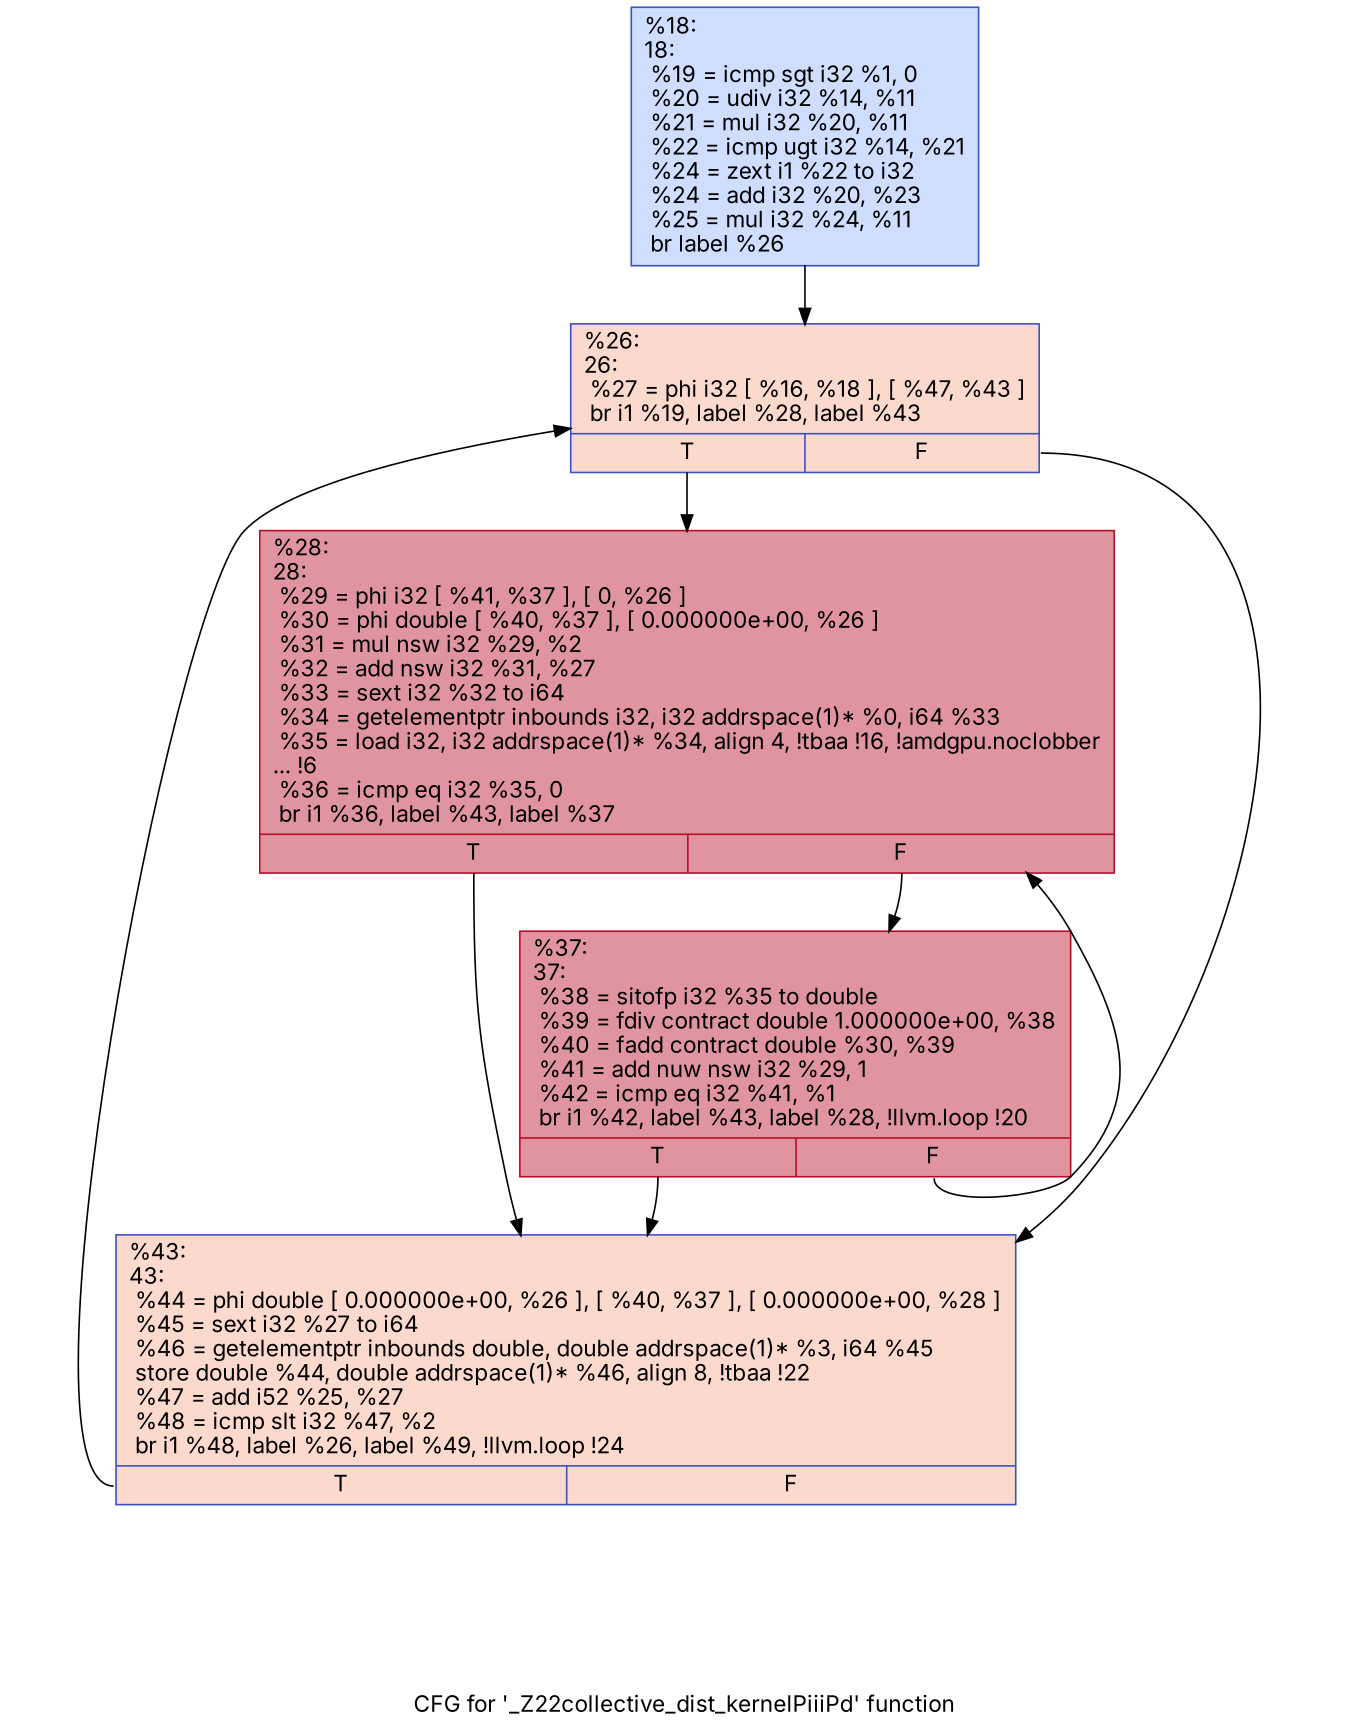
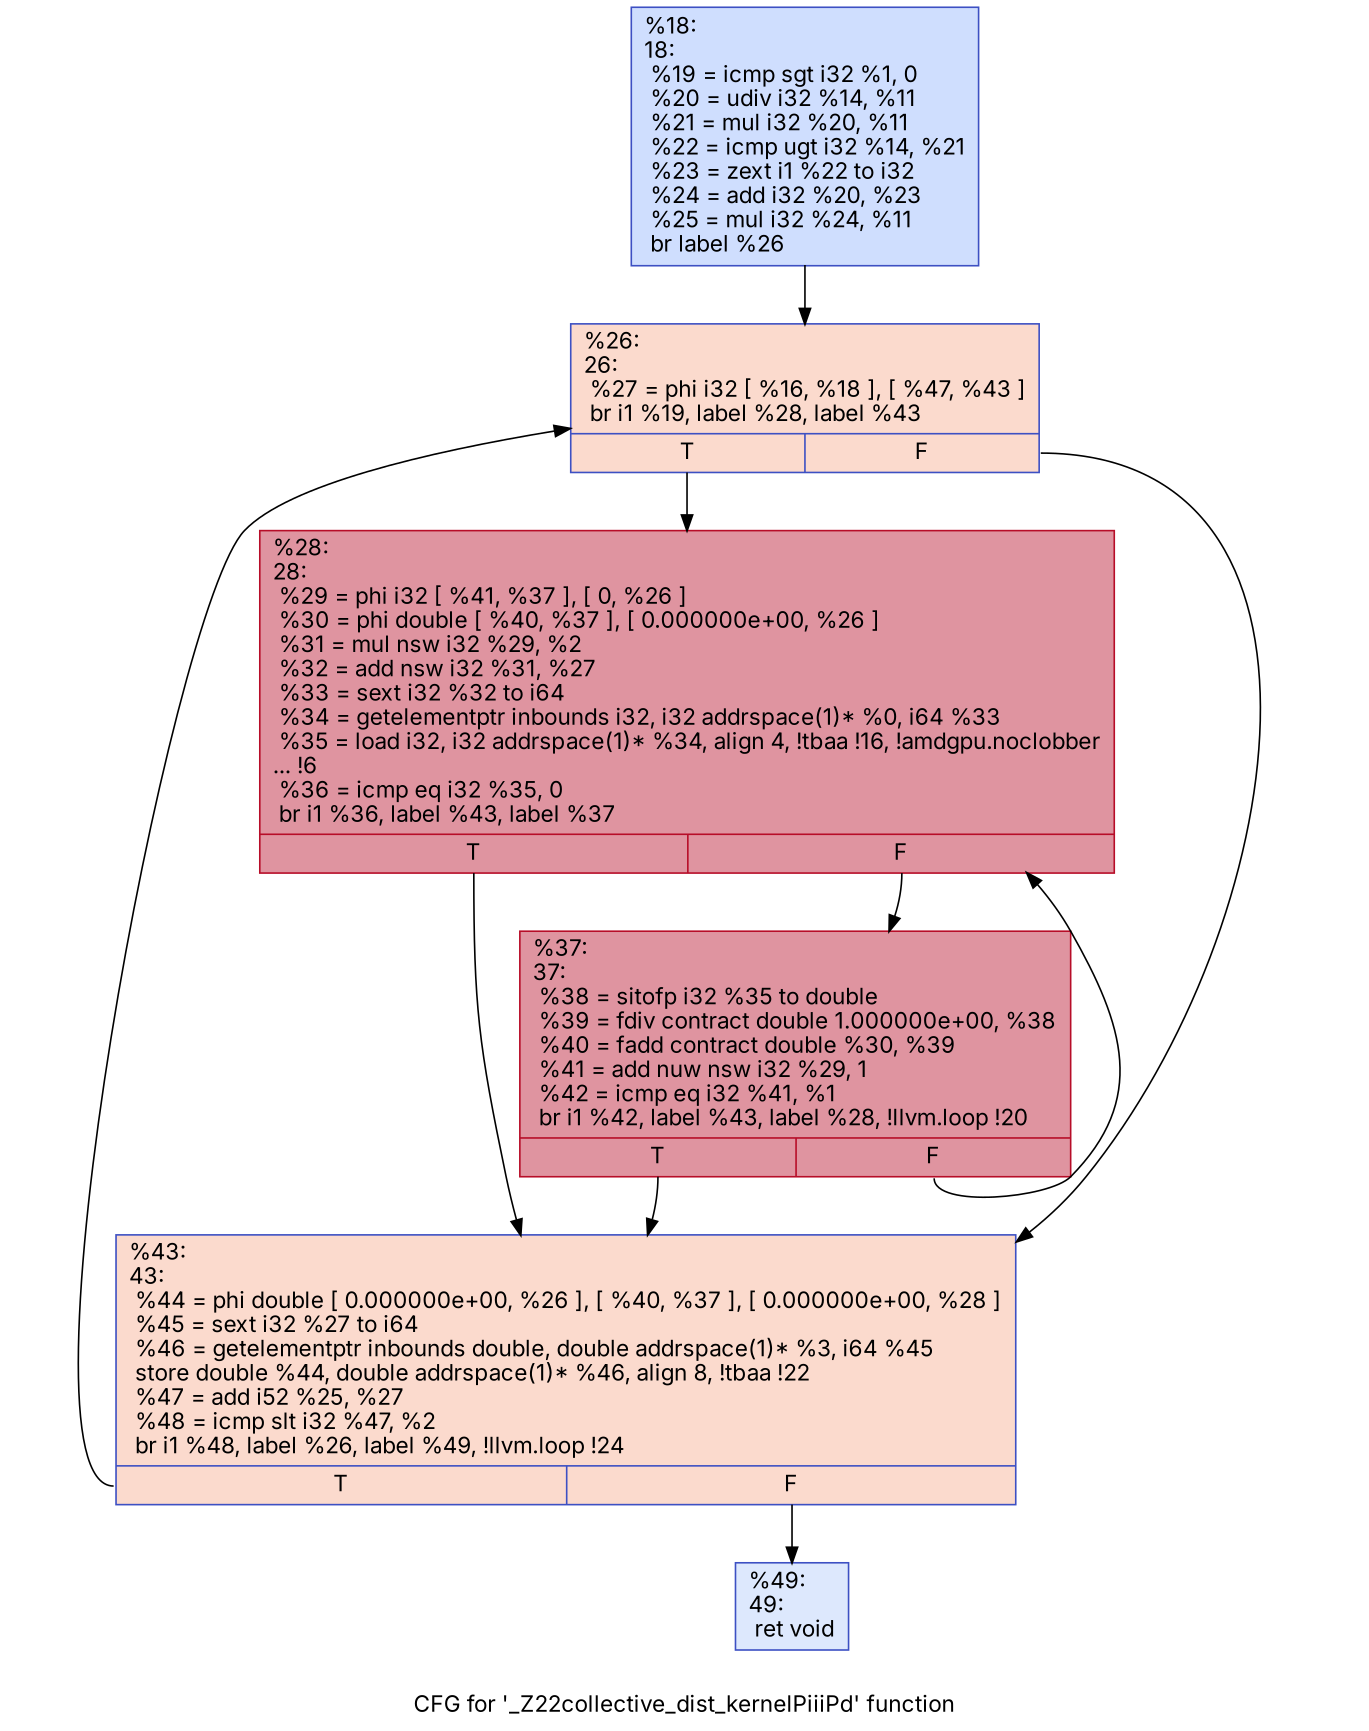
node "%18:": text "%24 = zext i1 %22 to i32" -> "%23 = zext i1 %22 to i32"
node "%49:": added
